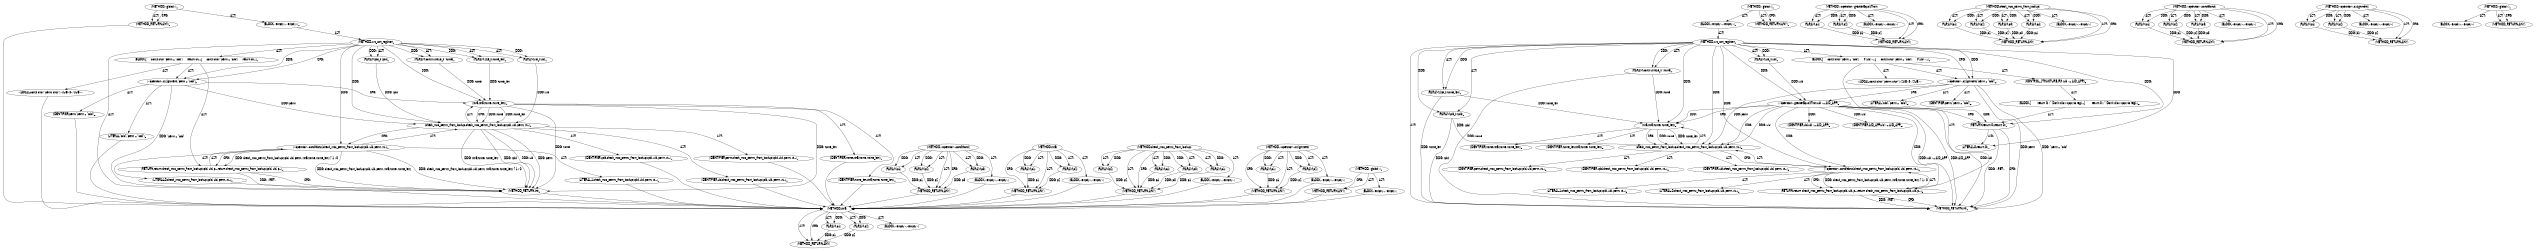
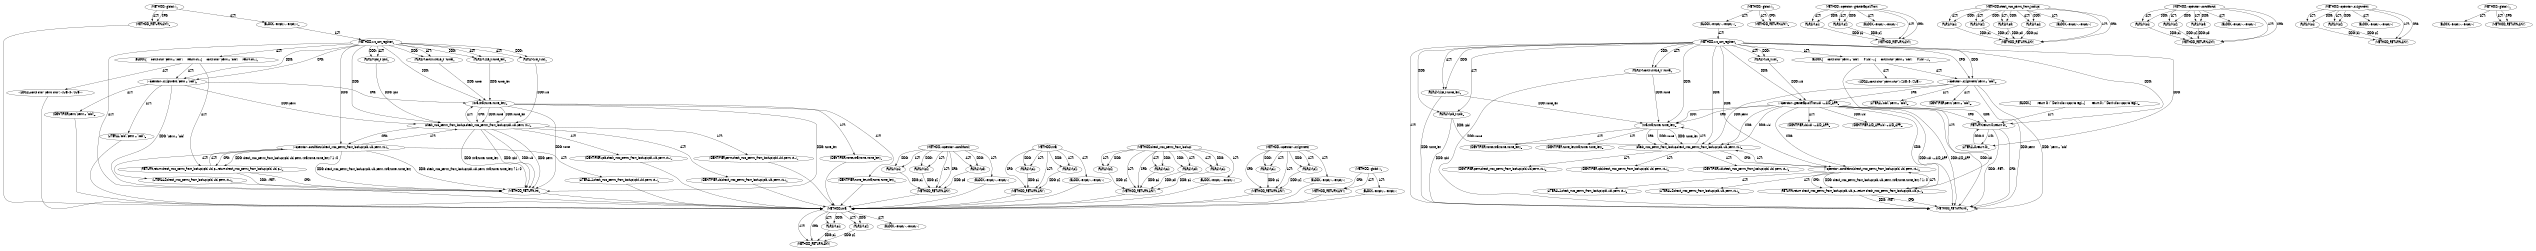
node "(CONTROL_STRUCTURE,IF,if (uid >= AID_APP))": removed
edge "(<operator>.greaterEqualsThan,uid >= AID_APP)" -> "(IDENTIFIER,uid,uid >= AID_APP)": label "DDG: " -> "AST: "
edge "(LITERAL,0,return 0;)" -> "(RETURN,return 0;,return 0;)": added, label "DDG: 0"
